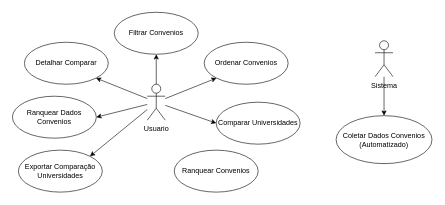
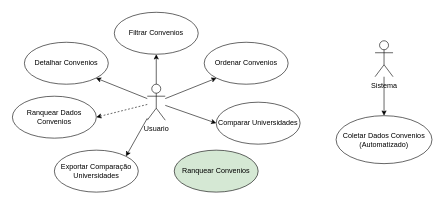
node "Detalhar Comparar": label "Detalhar Comparar" -> "Detalhar Convenios"
edge "Usuario" -> "Ranquear Dados Convenios": style solid -> dashed
node "Exportar Comparação Universidades": moved (60, 171) -> (96, 171)
node "Ranquear Convenios": fillcolor #ffffff -> #d5e8d4
